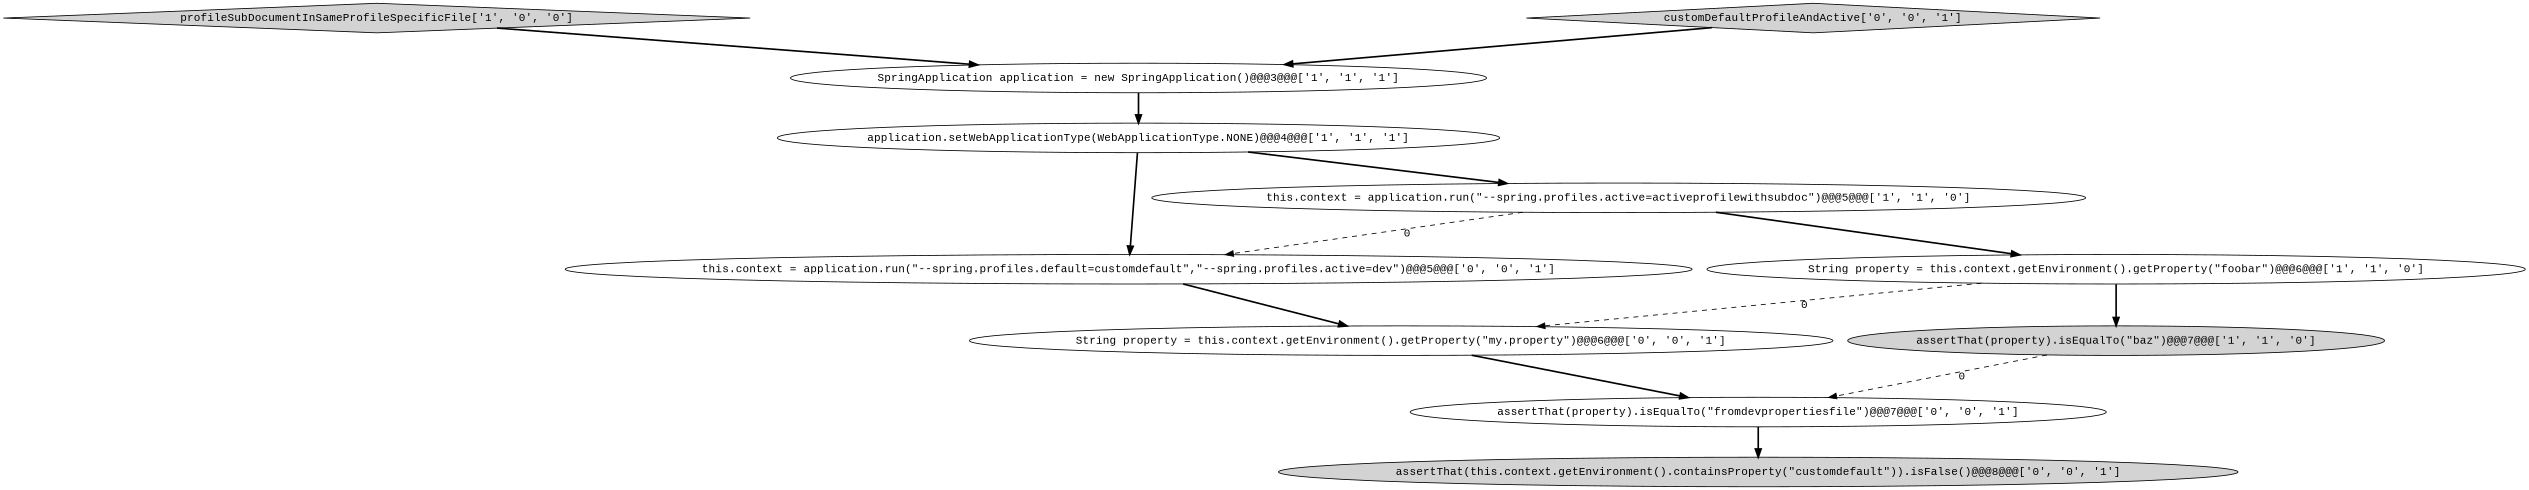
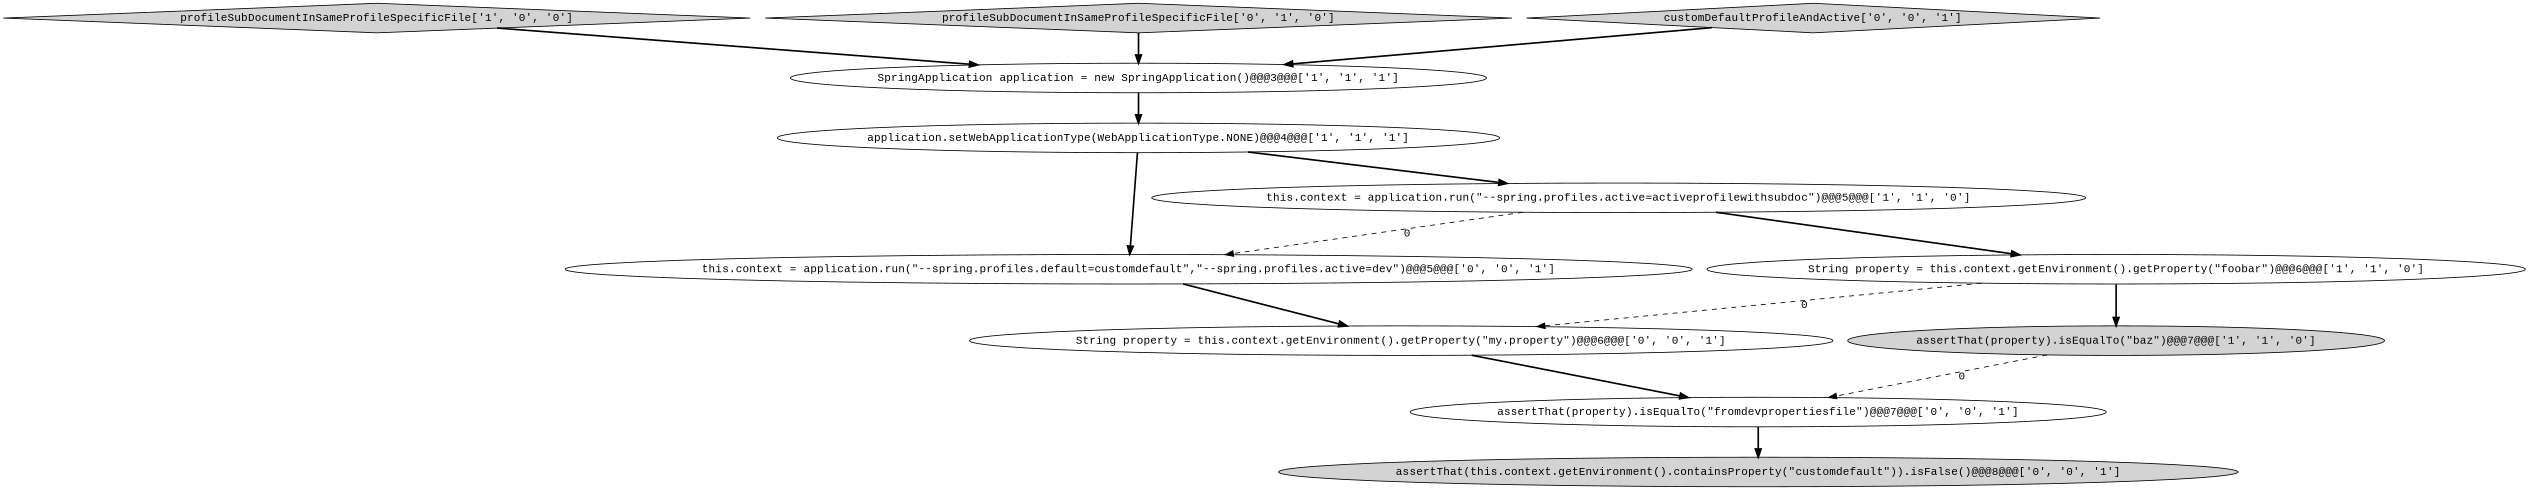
node "profileSubDocumentInSameProfileSpecificFile['0', '1', '0']": added
